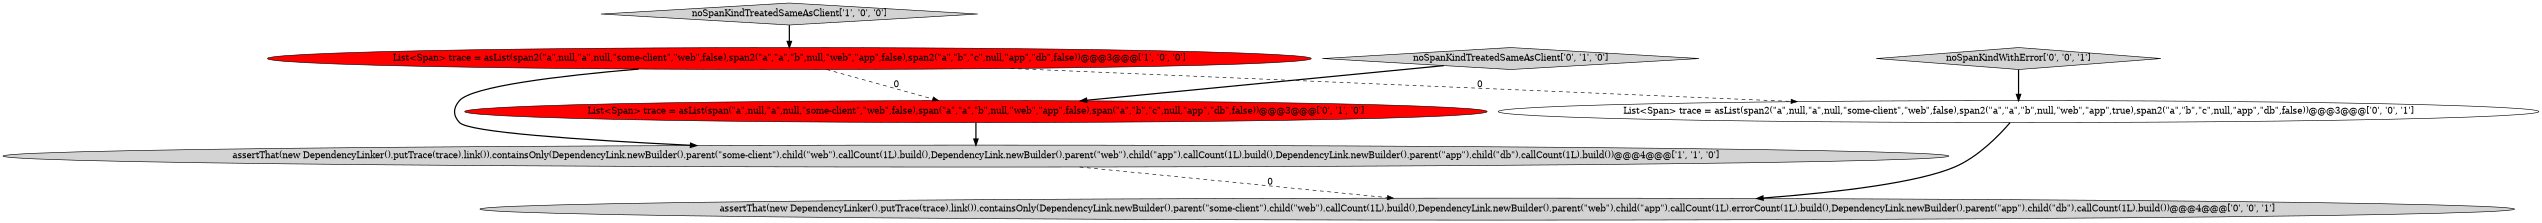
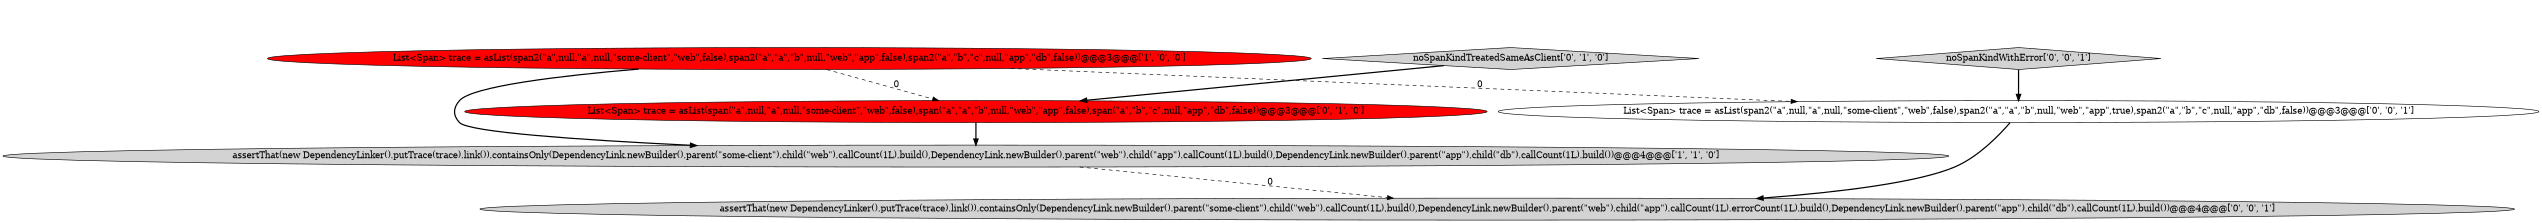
node "noSpanKindTreatedSameAsClient['1', '0', '0']": removed
